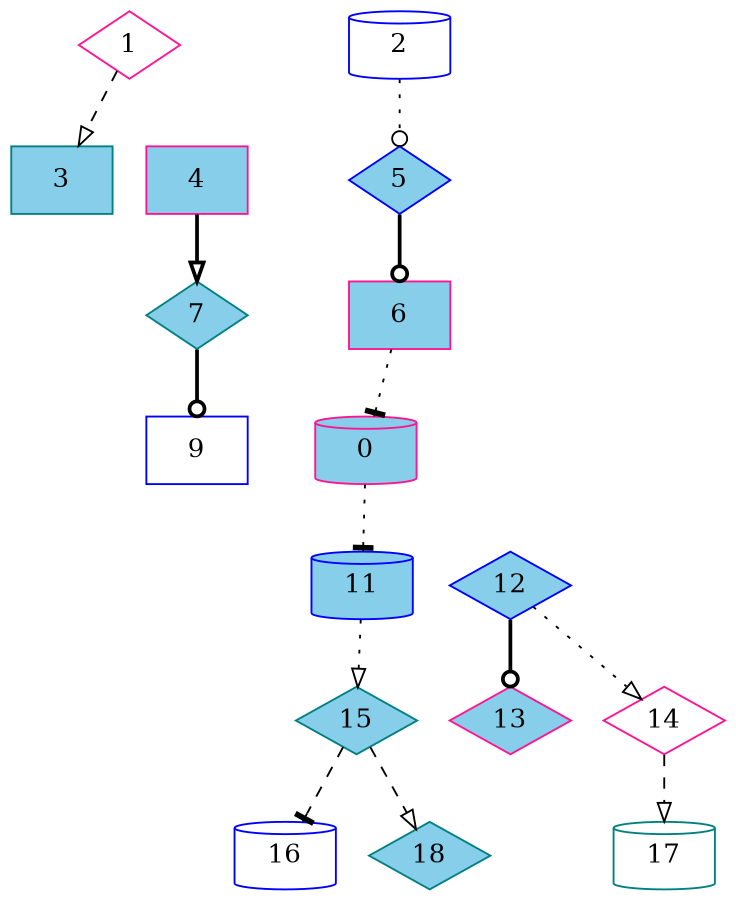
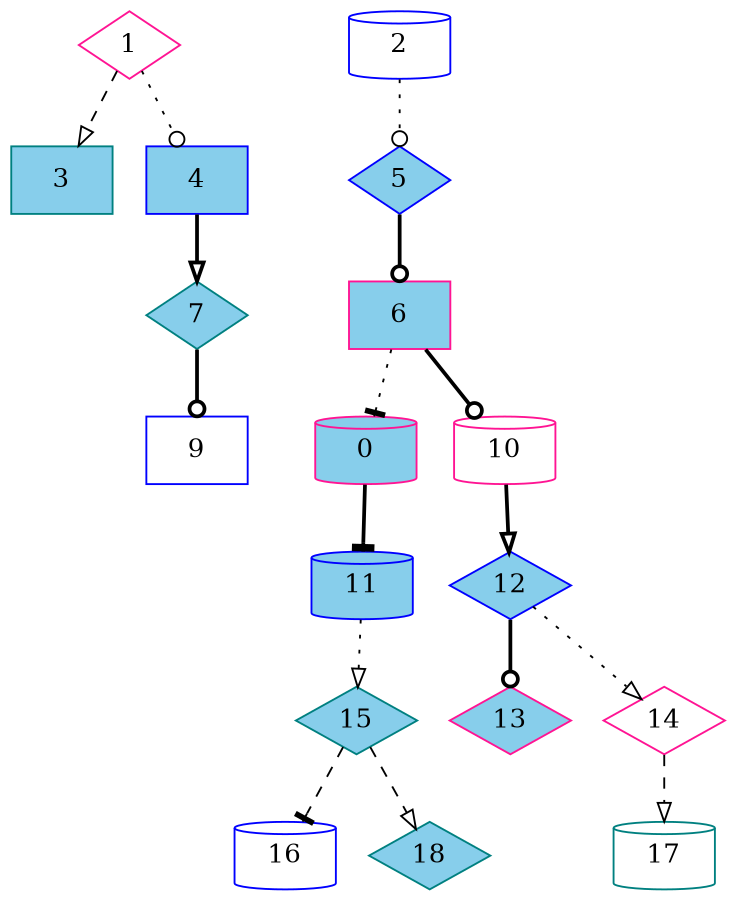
edge "1" -> "4": added
node "4": color deeppink -> blue
node "10": added
edge "0" -> "11": style dotted -> bold
